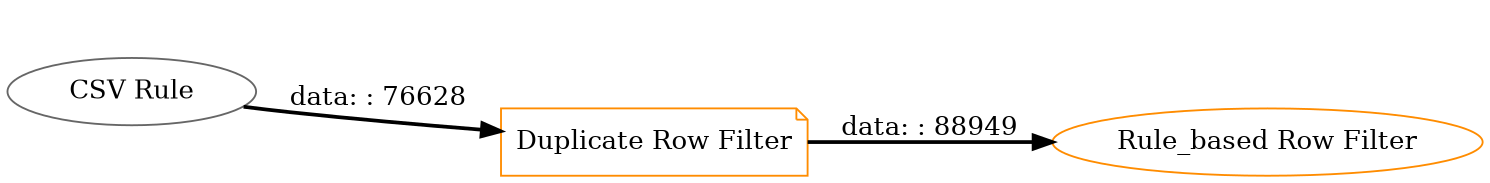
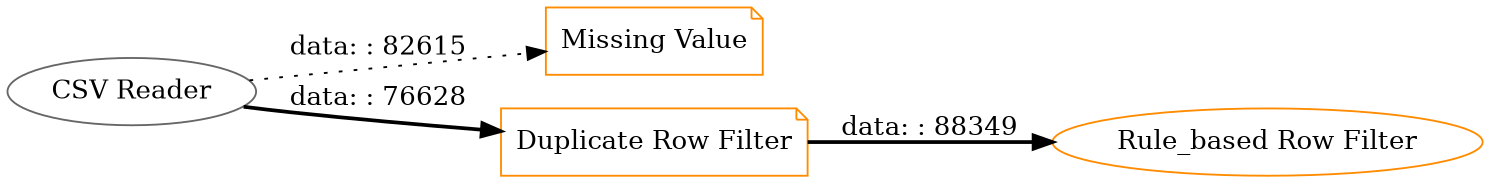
node "Missing Value": added
node "CSV Rule": label "CSV Rule" -> "CSV Reader"
edge "Duplicate Row Filter" -> "Rule_based Row Filter": label "data: : 88949" -> "data: : 88349"
